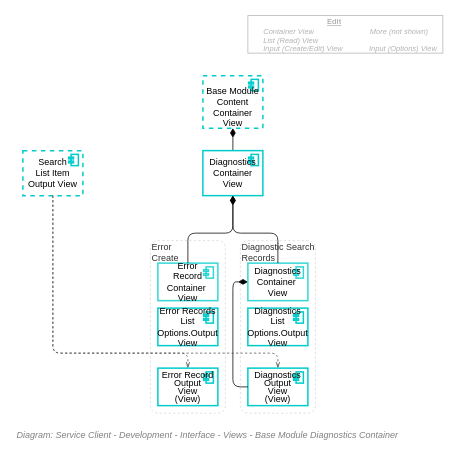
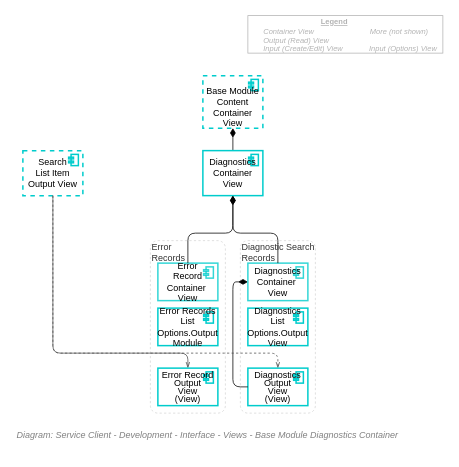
node "Edit": label "Edit" -> "Legend"
node "List (Read) View": label "List (Read) View" -> "Output (Read) View"
node "Error Create": label "Error Create" -> "Error Records"
node "Error Records List Options.OutputView": label "Error Records List Options.OutputView" -> "Error Records List Options.OutputModule"
edge "Search List Item Output View" -> "Error RecordOutputView (View)": style dashed -> solid
